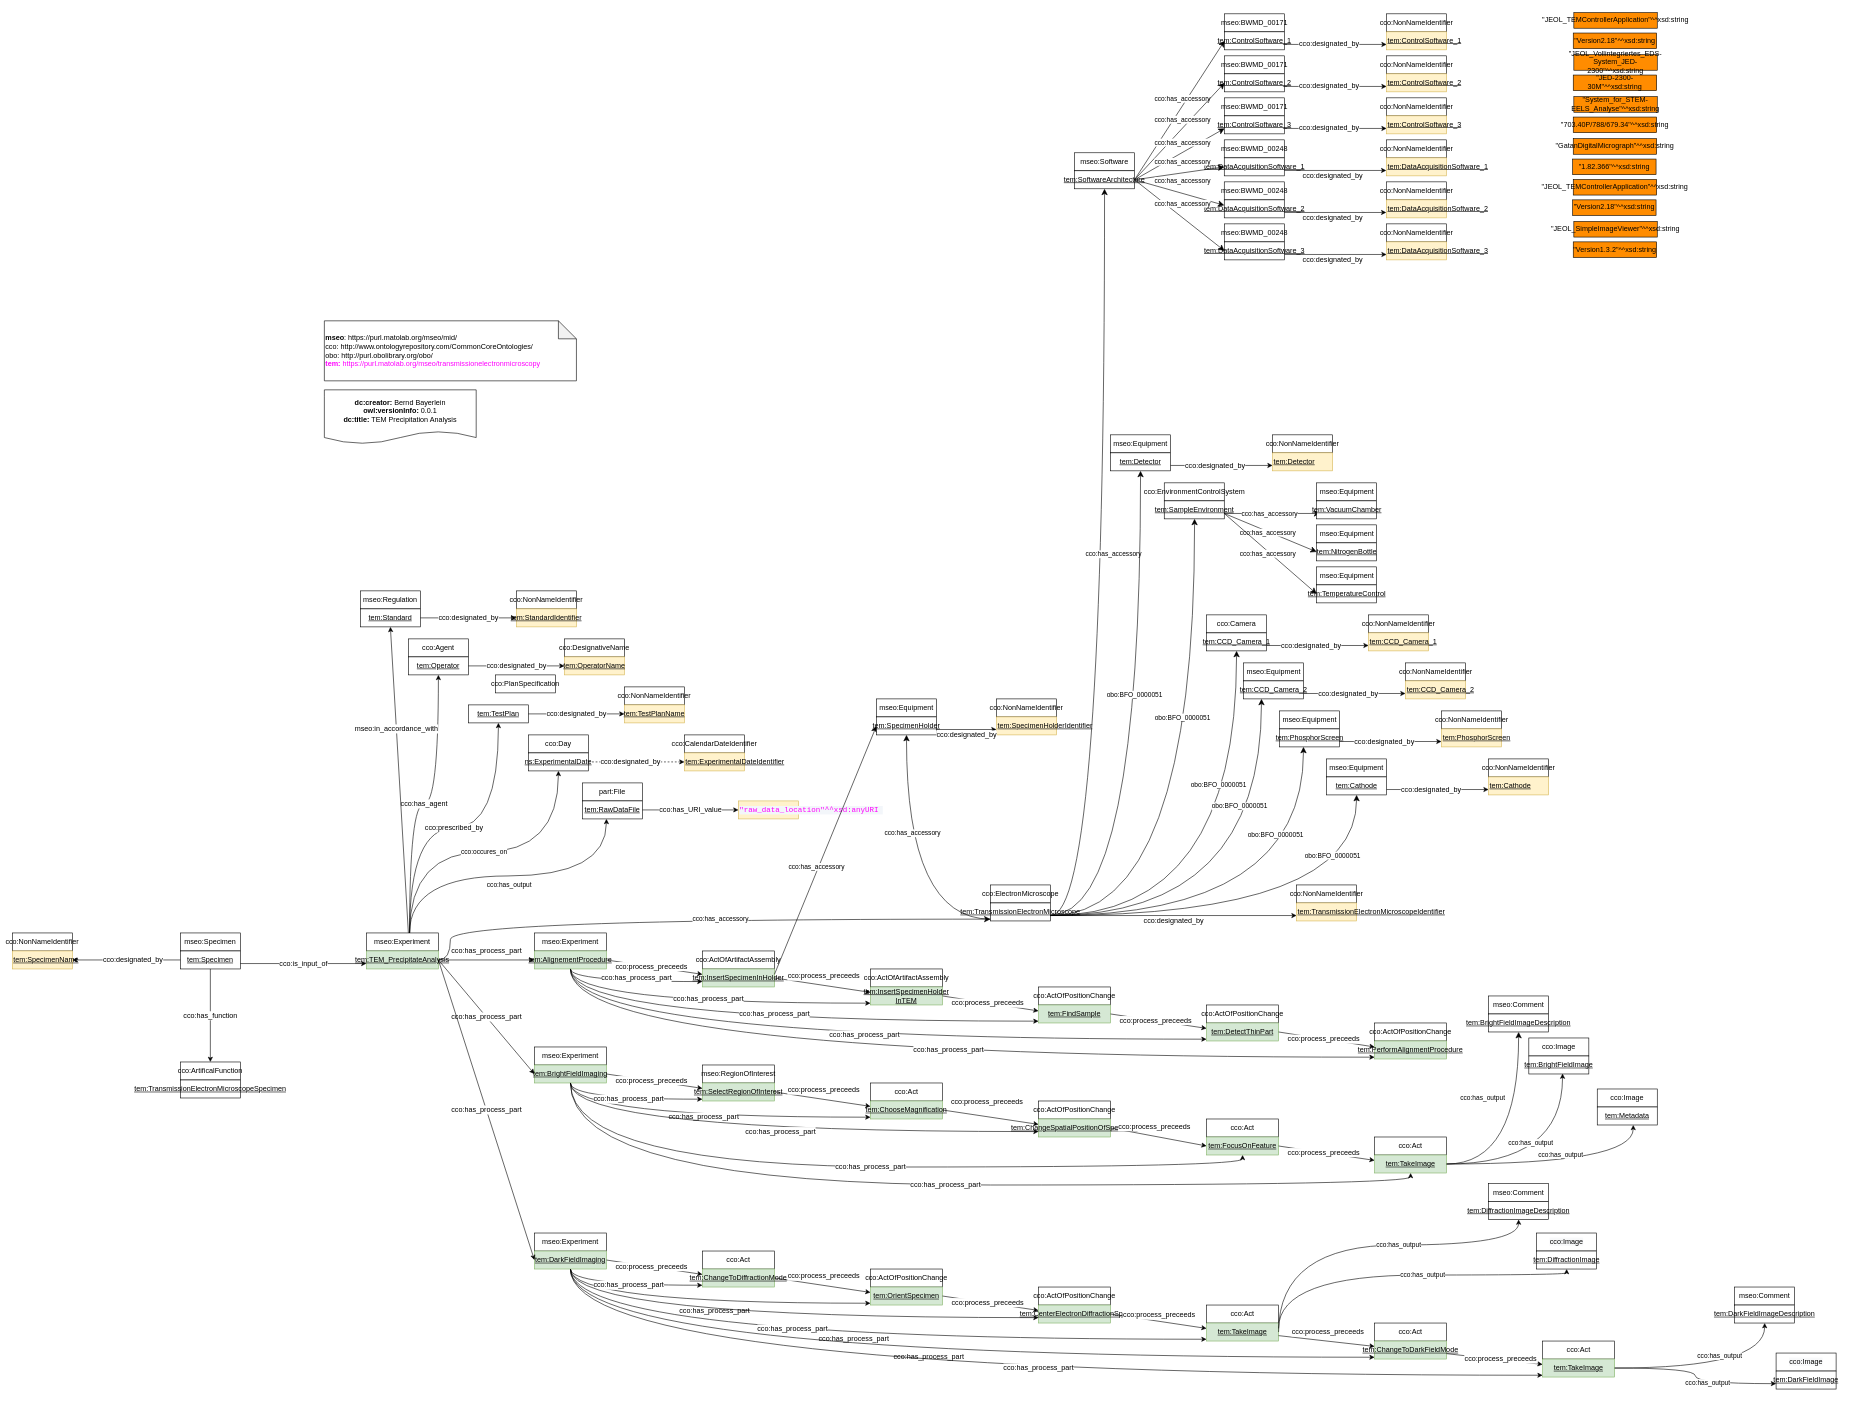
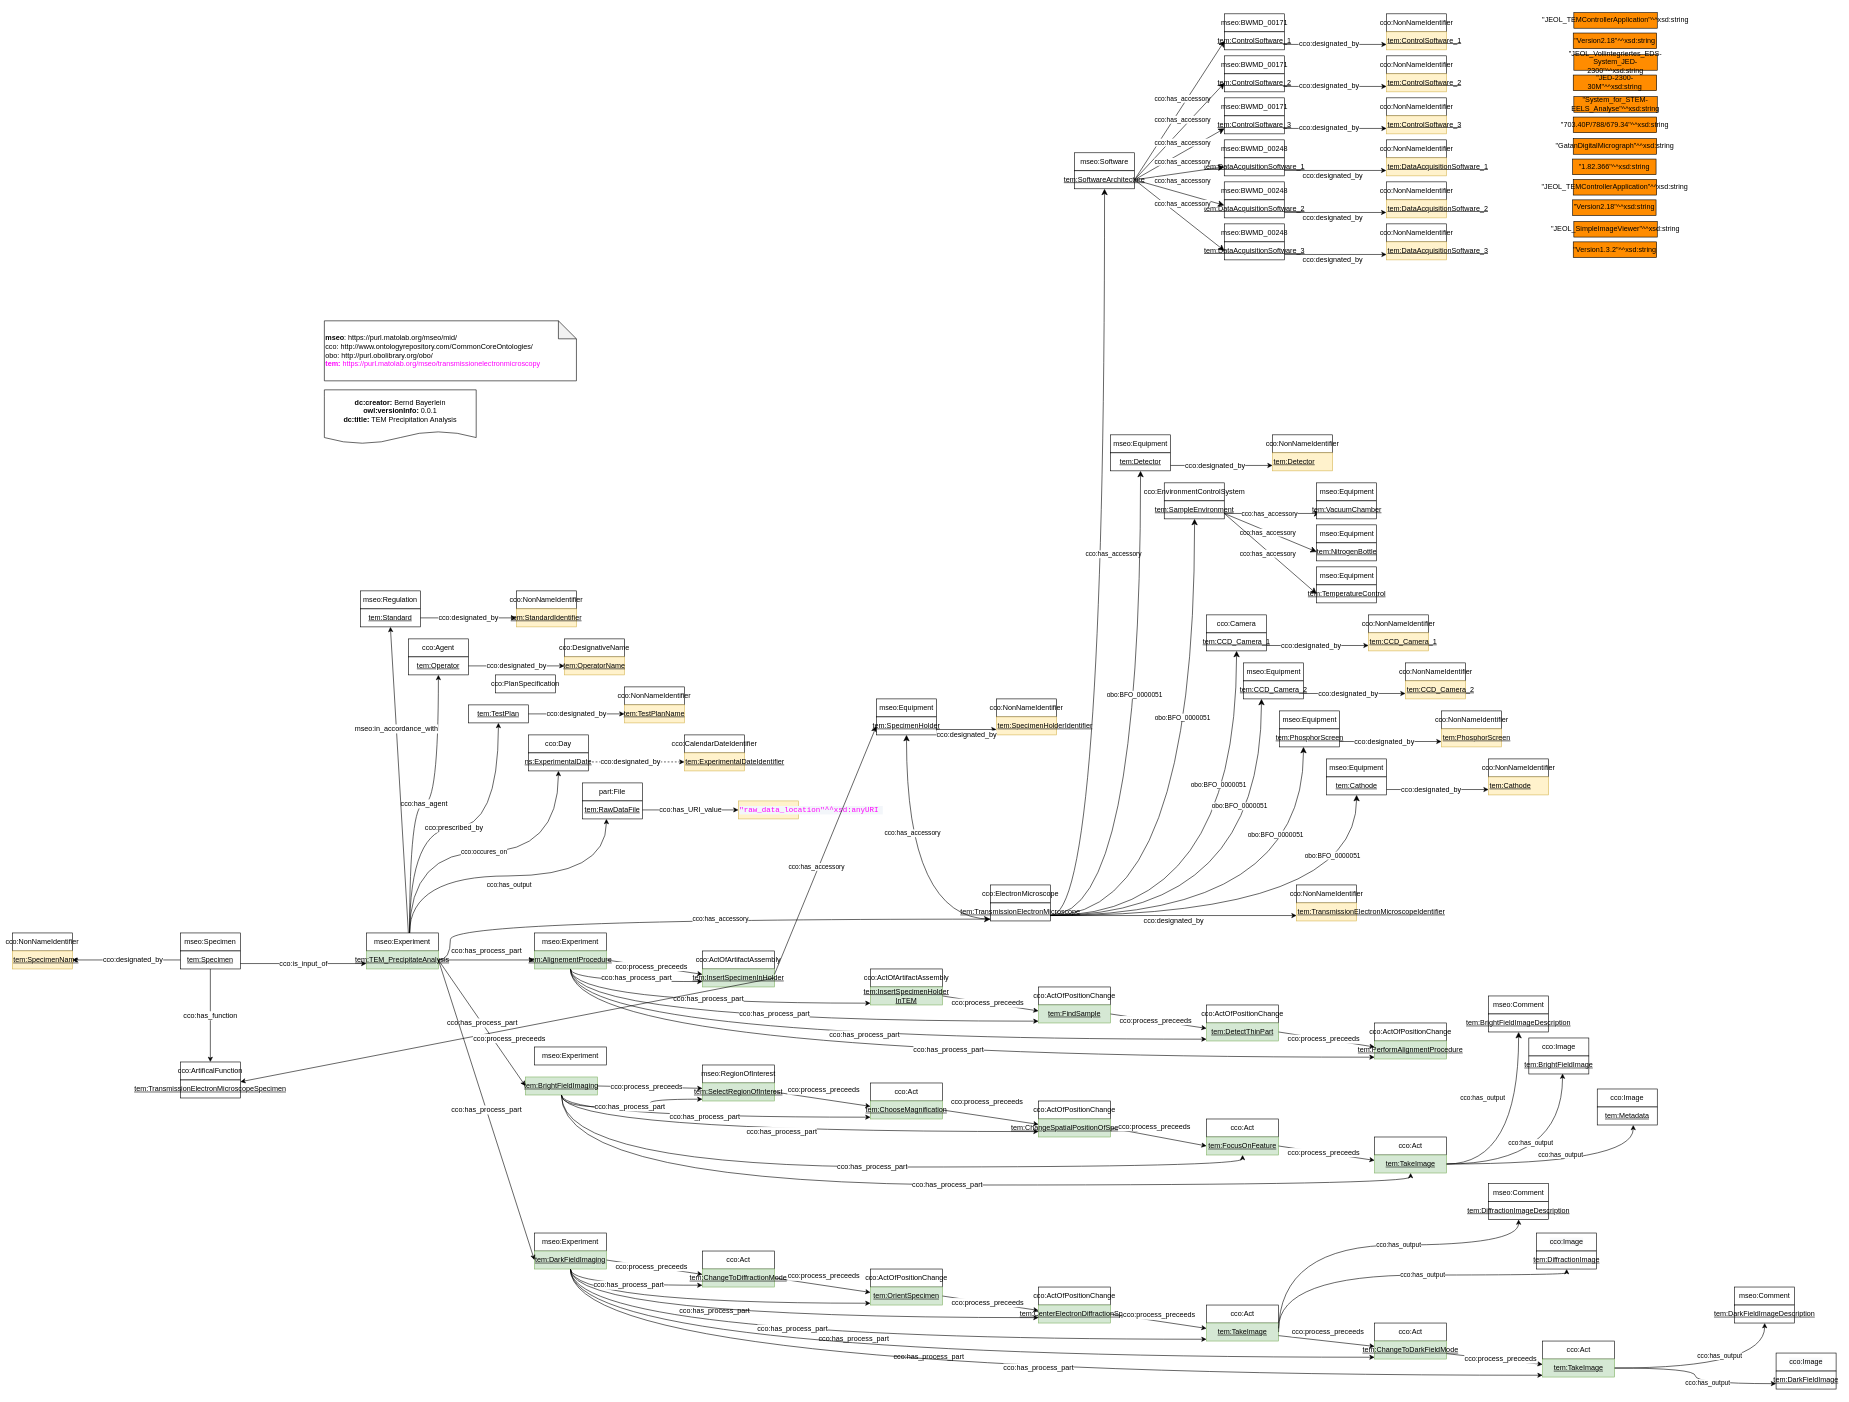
edge "tem:InsertSpecimenInHolder" -> "tem:InsertSpecimenHolder InTEM": now "tem:InsertSpecimenInHolder" -> "tem:TransmissionElectronMicroscopeSpecimen"
node "tem:BrightFieldImaging": moved (570, 1074) -> (561, 1086)
